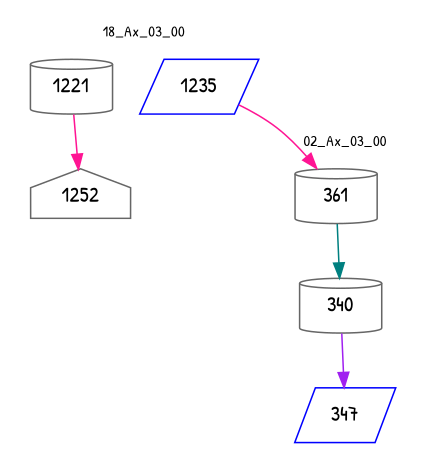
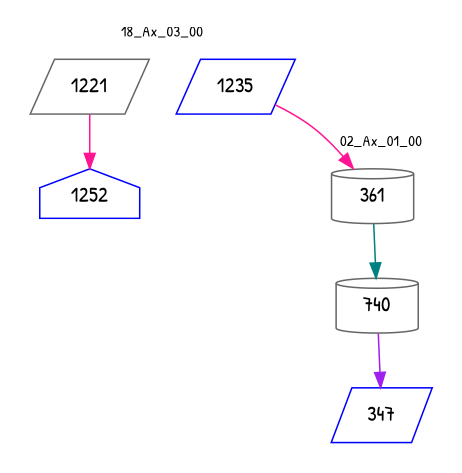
node "1221": shape cylinder -> parallelogram
cluster "02_Ax_03_00": label "02_Ax_03_00" -> "02_Ax_01_00"
node "1252": color gray40 -> blue
node "340": label "340" -> "740"
